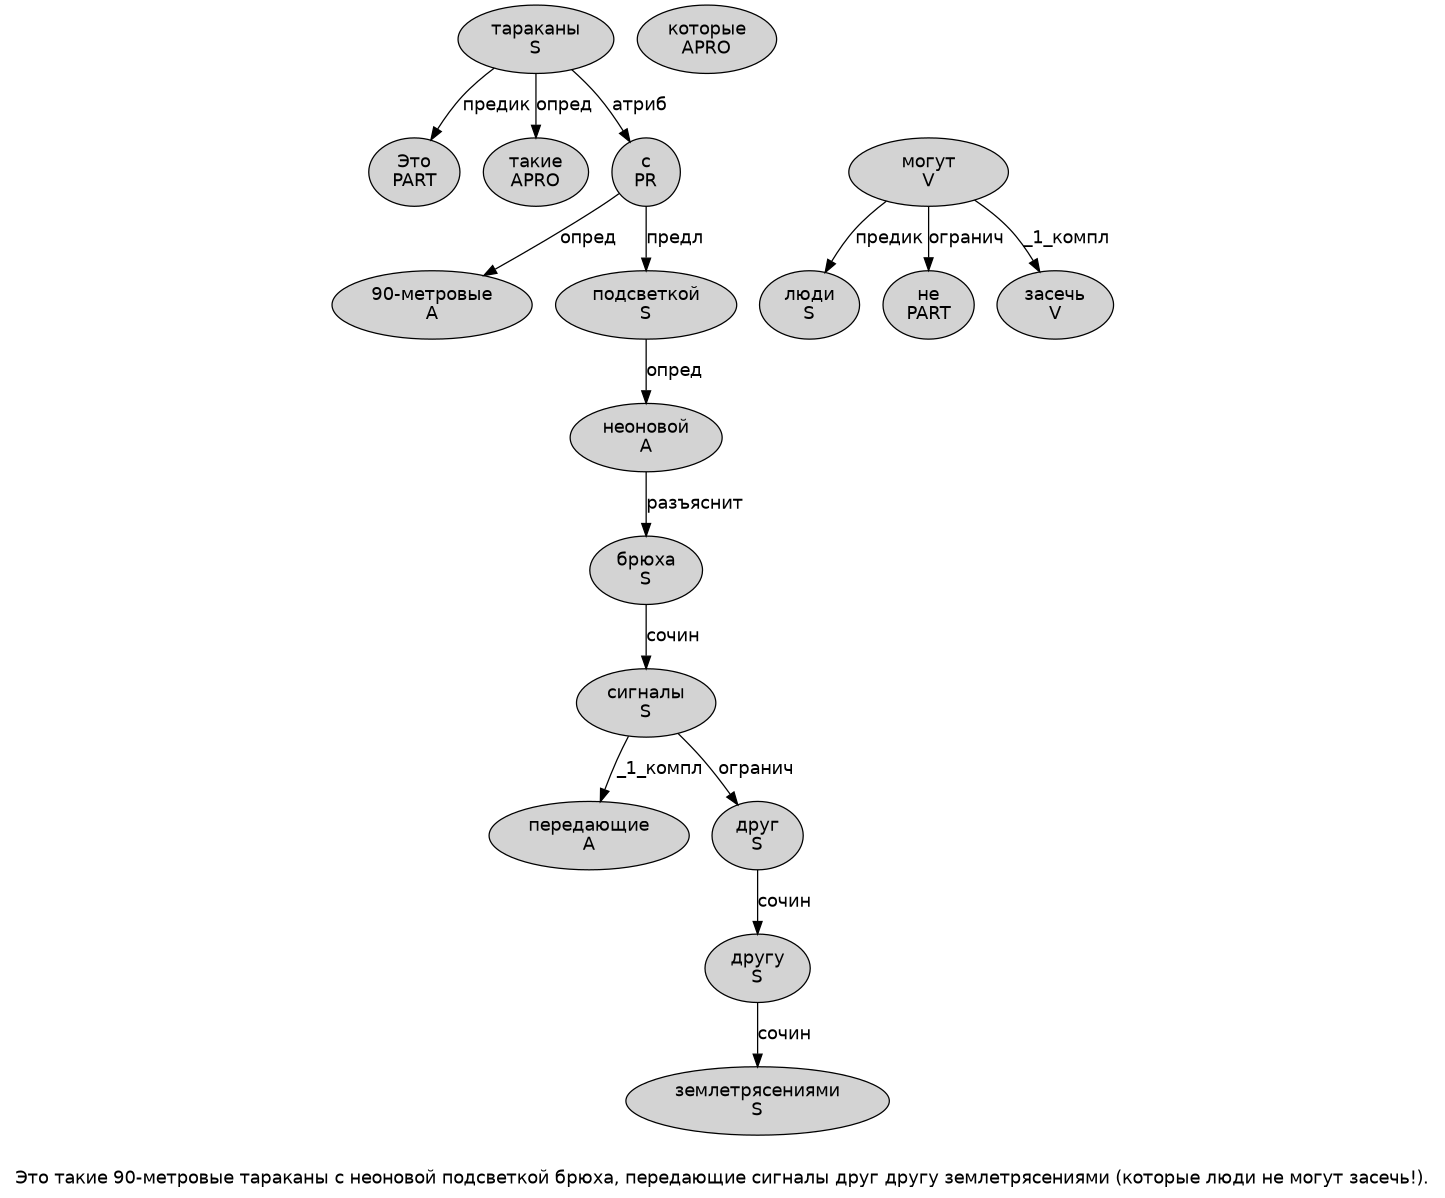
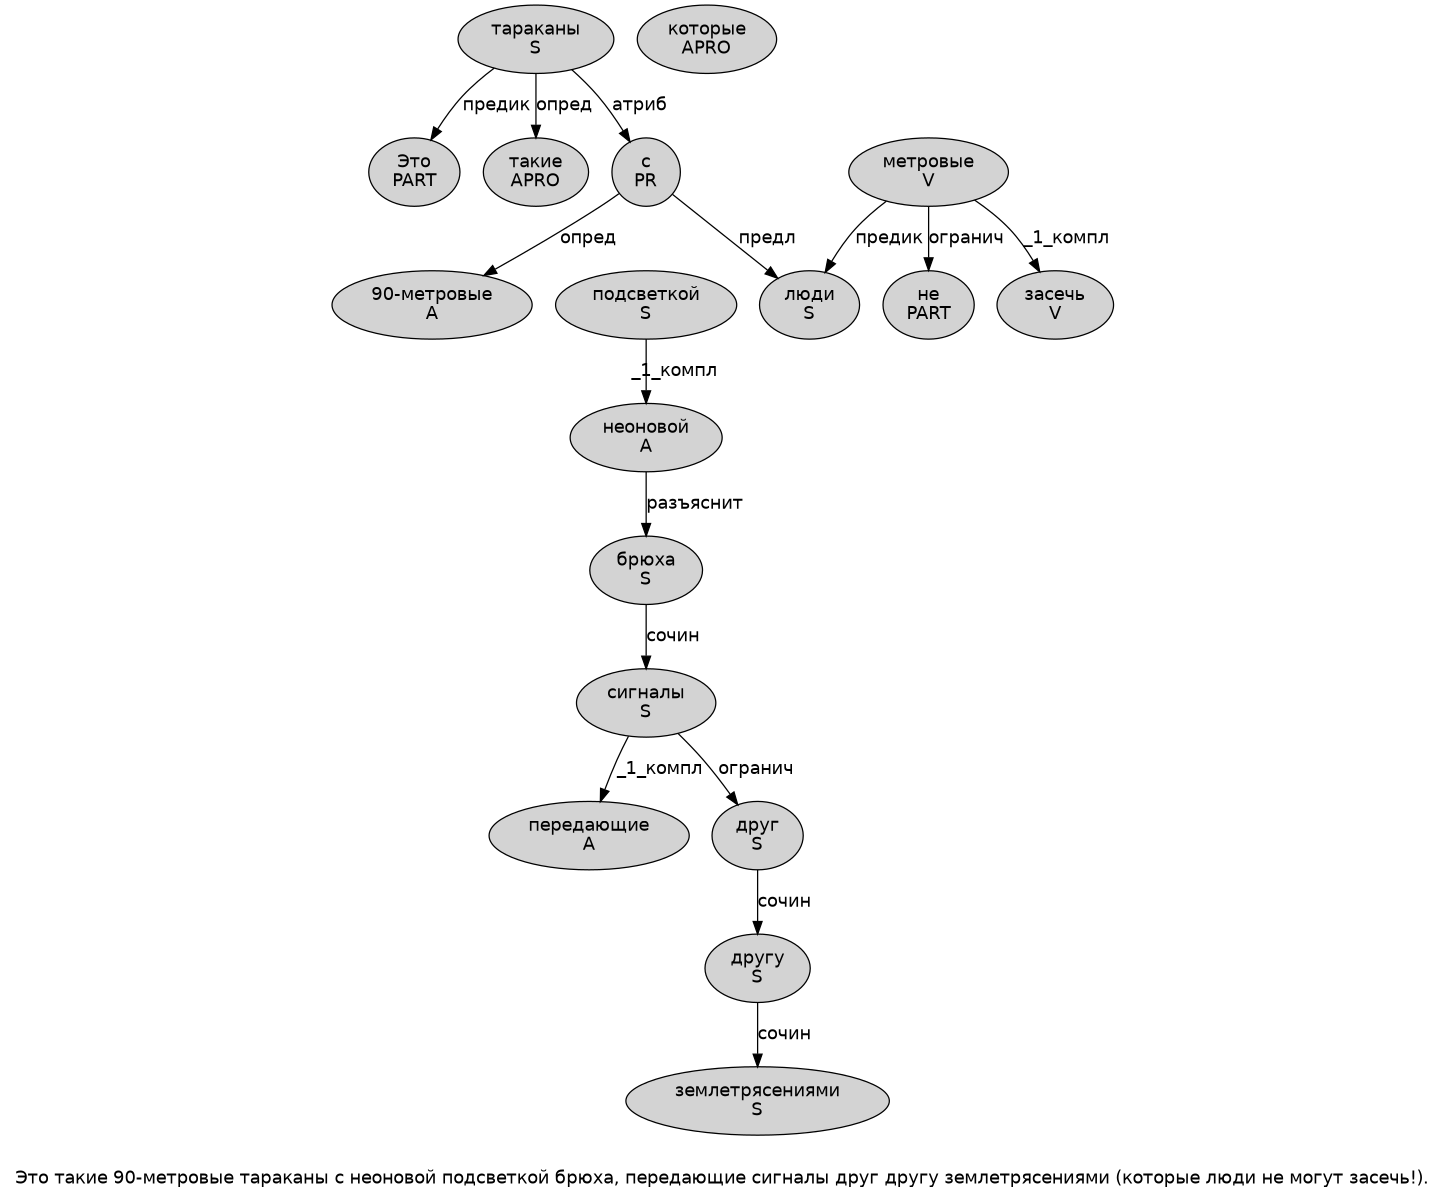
node "могут V": label "могут V" -> "метровые V"
edge "с PR" -> "подсветкой S": now "с PR" -> "люди S"
edge "подсветкой S" -> "неоновой A": label "опред" -> "_1_компл"
